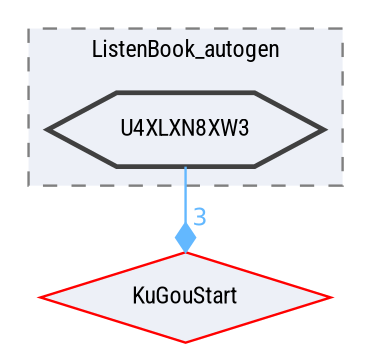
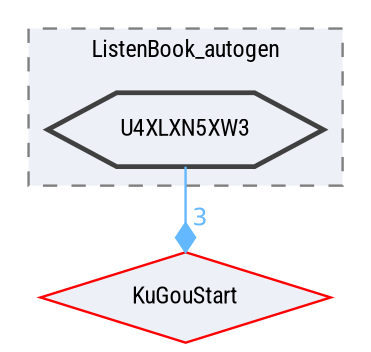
node "U4XLXN8XW3": label "U4XLXN8XW3" -> "U4XLXN5XW3"
